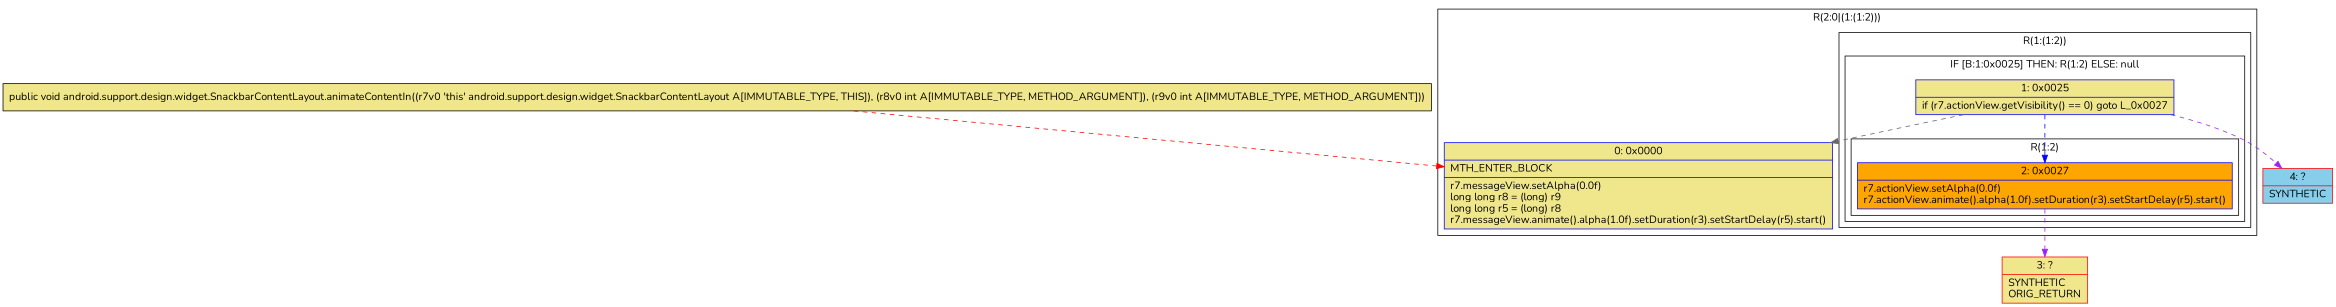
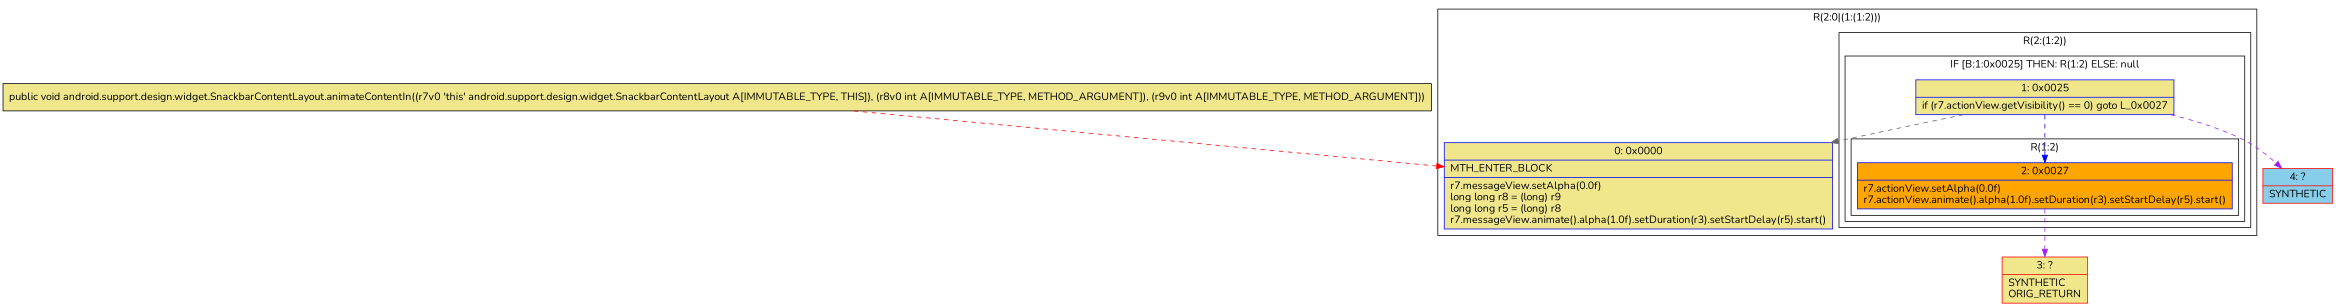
cluster "R(1:(1:2))": label "R(1:(1:2))" -> "R(2:(1:2))"
